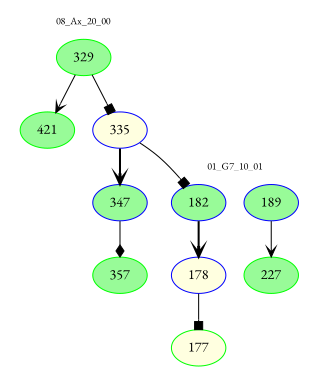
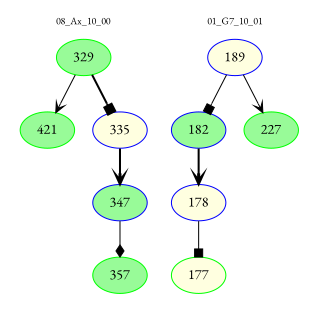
cluster "08_Ax_20_00": label "08_Ax_20_00" -> "08_Ax_10_00"
edge "329" -> "335": style solid -> bold
edge "335" -> "182": now "189" -> "182"
node "189": fillcolor palegreen -> lightyellow
